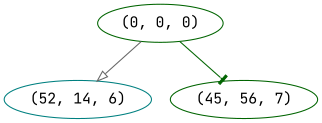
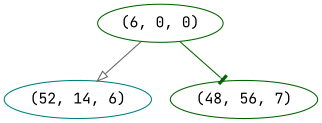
node "(0, 0, 0)": label "(0, 0, 0)" -> "(6, 0, 0)"
node "(45, 56, 7)": label "(45, 56, 7)" -> "(48, 56, 7)"
